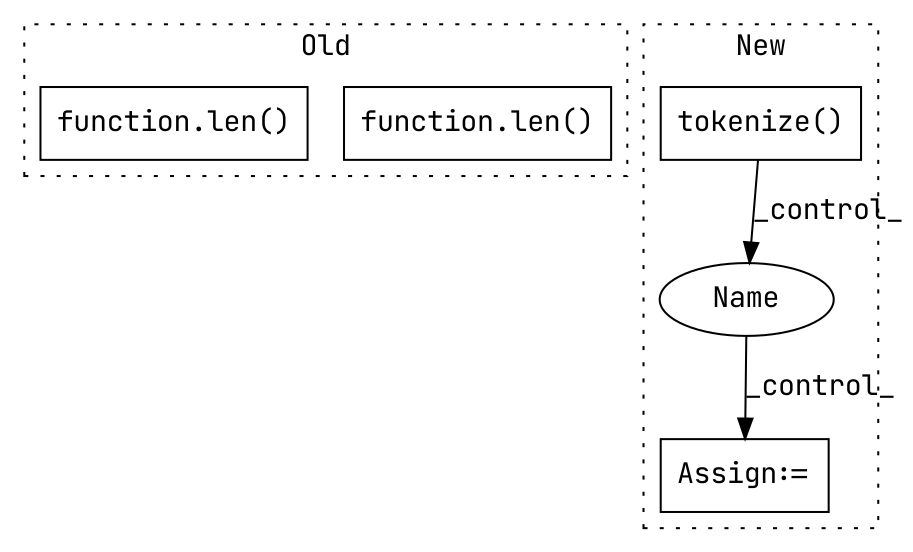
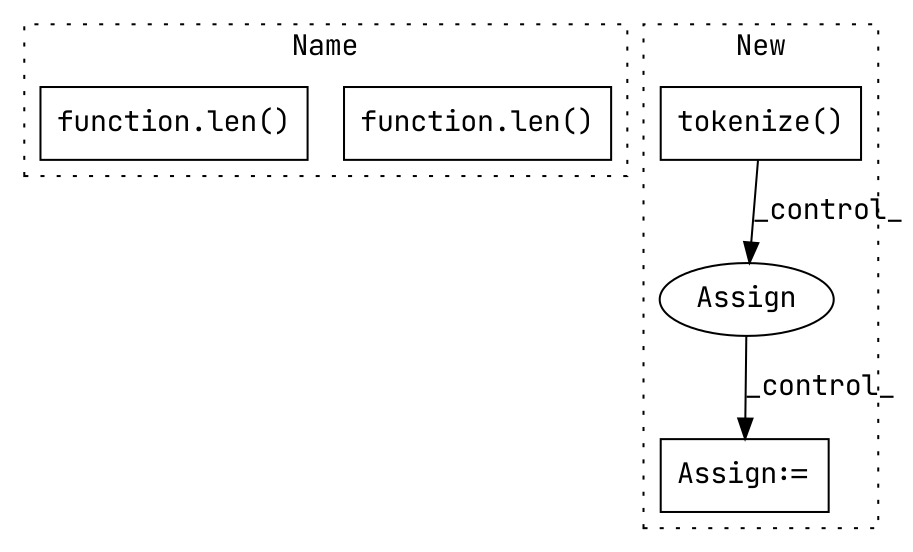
cluster "Old": label "Old" -> "Name"
node "Name": label "Name" -> "Assign"
